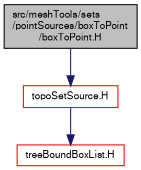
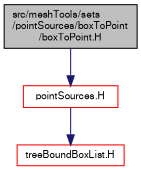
node "topoSetSource.H": label "topoSetSource.H" -> "pointSources.H"
